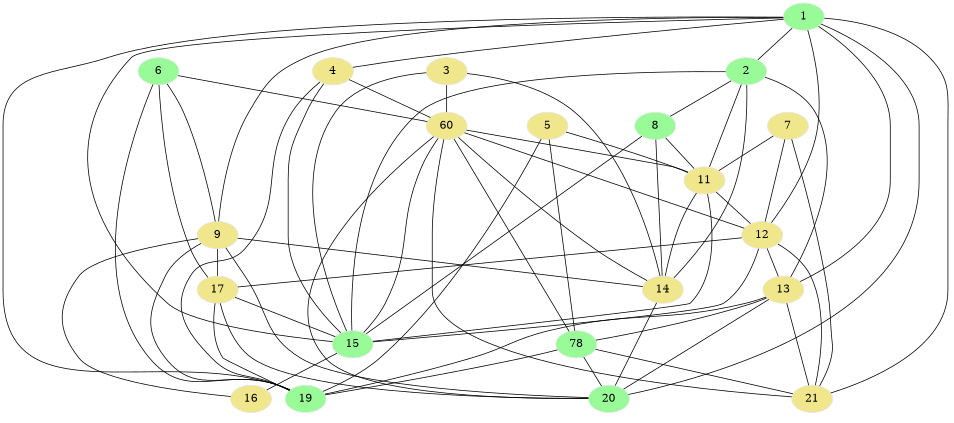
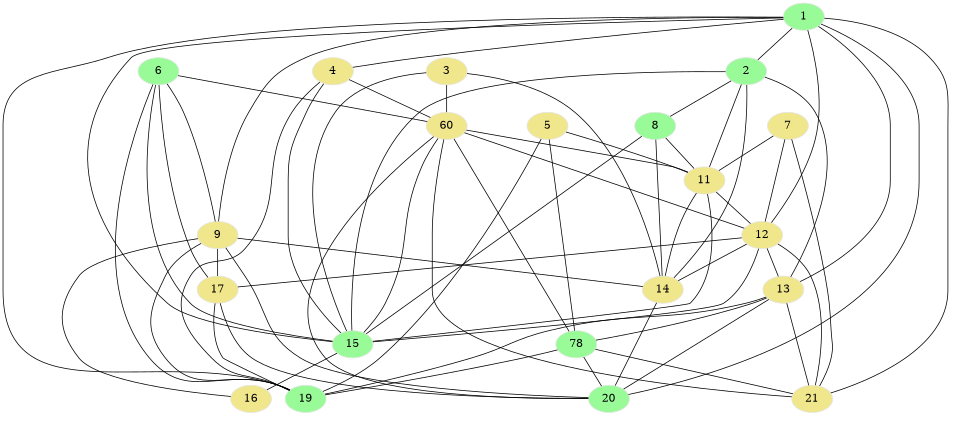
edge "60" -- "14": now "12" -- "14"
edge "17" -- "15": now "6" -- "15"
